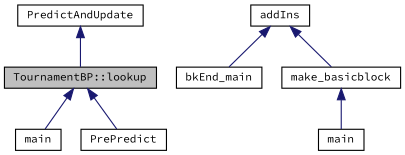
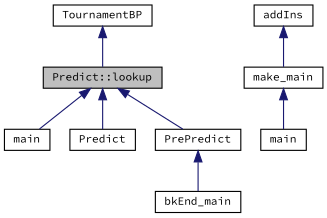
node "PredictAndUpdate": label "PredictAndUpdate" -> "TournamentBP"
edge "bkEnd_main" -> "addIns": now "bkEnd_main" -> "PrePredict"
node "TournamentBP::lookup": label "TournamentBP::lookup" -> "Predict::lookup"
node "make_basicblock": label "make_basicblock" -> "make_main"
node "Predict": added
